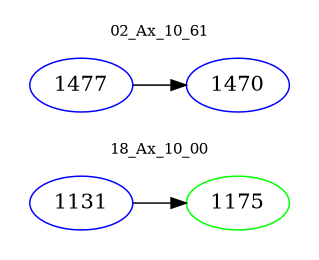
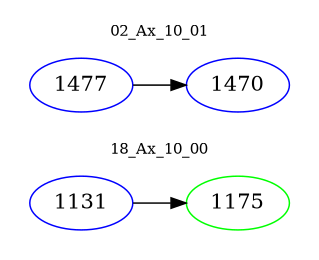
cluster "02_Ax_10_61": label "02_Ax_10_61" -> "02_Ax_10_01"
